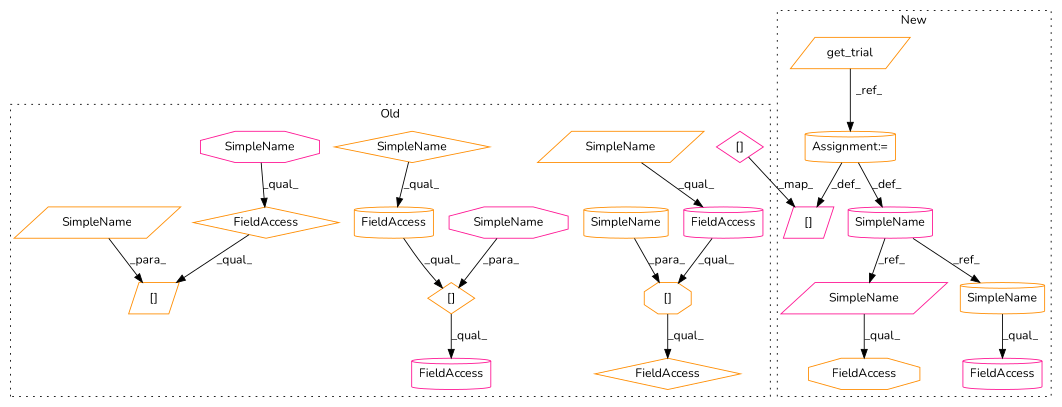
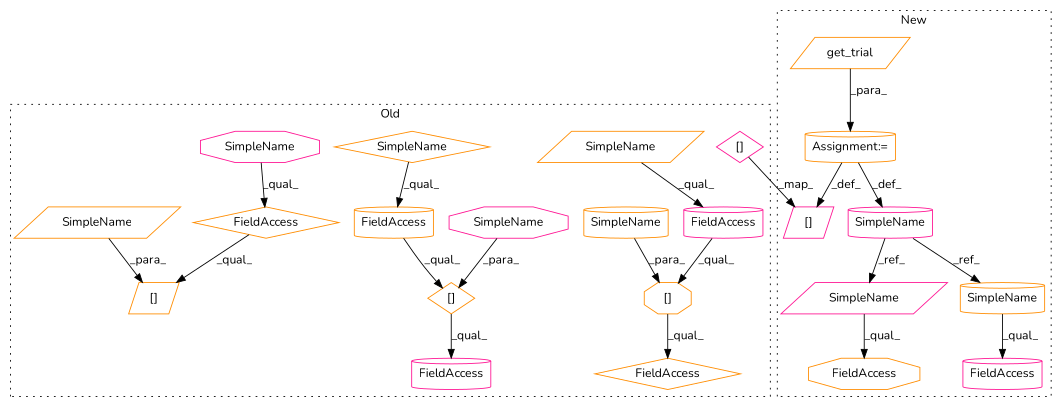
edge "get_trial" -> "Assignment:=": label "_ref_" -> "_para_"
